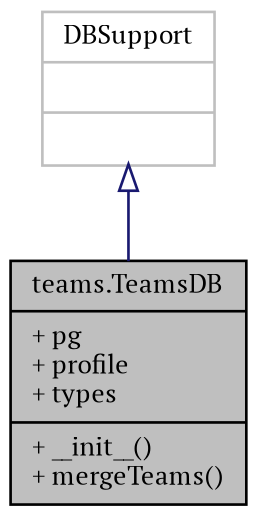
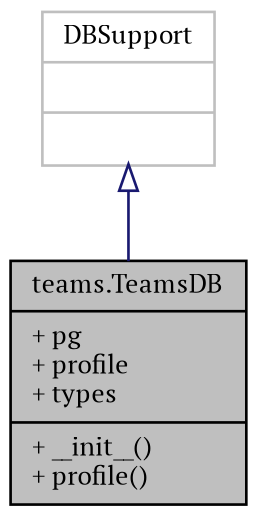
node "teams.TeamsDB": text "+ mergeTeams()" -> "+ profile()"
